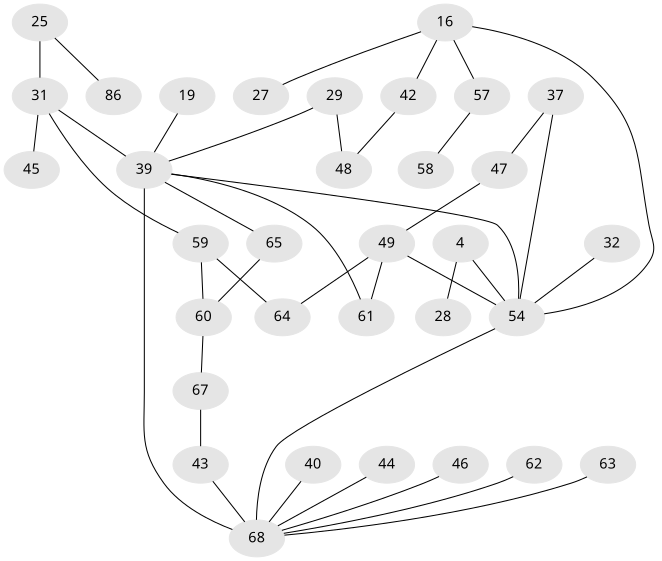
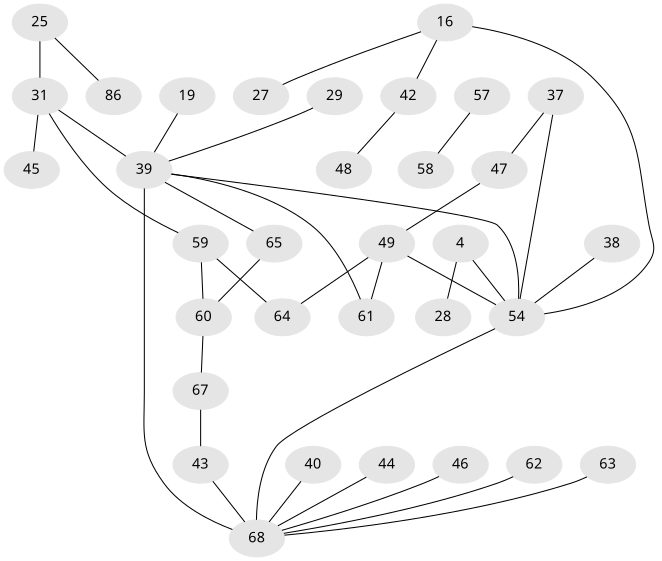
edge "16" -- "57": removed
edge "29" -- "48": removed
node "32": label "32" -> "38"
